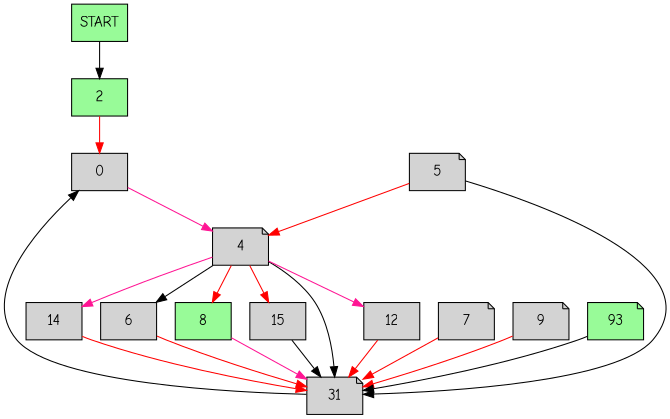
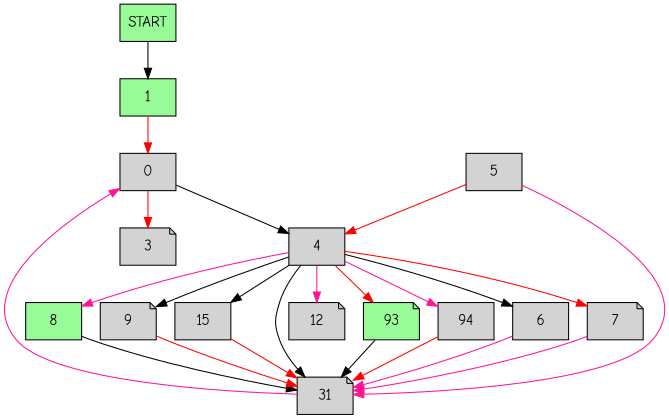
node "2": label "2" -> "1"
node "5": shape note -> box
edge "0" -> "4": color deeppink -> black
node "3": added
node "4": shape note -> box
edge "4" -> "7": added
edge "4" -> "8": color red -> deeppink
edge "4" -> "9": added
edge "4" -> "15": color red -> black
edge "4" -> "93": added
node "14": label "14" -> "94"
node "12": shape box -> note
edge "5" -> "31": color black -> deeppink
edge "15" -> "31": color black -> red
edge "12" -> "31": removed
edge "8" -> "31": color deeppink -> black
edge "7" -> "31": color red -> deeppink
edge "6" -> "31": color red -> deeppink
edge "31" -> "0": color black -> deeppink
